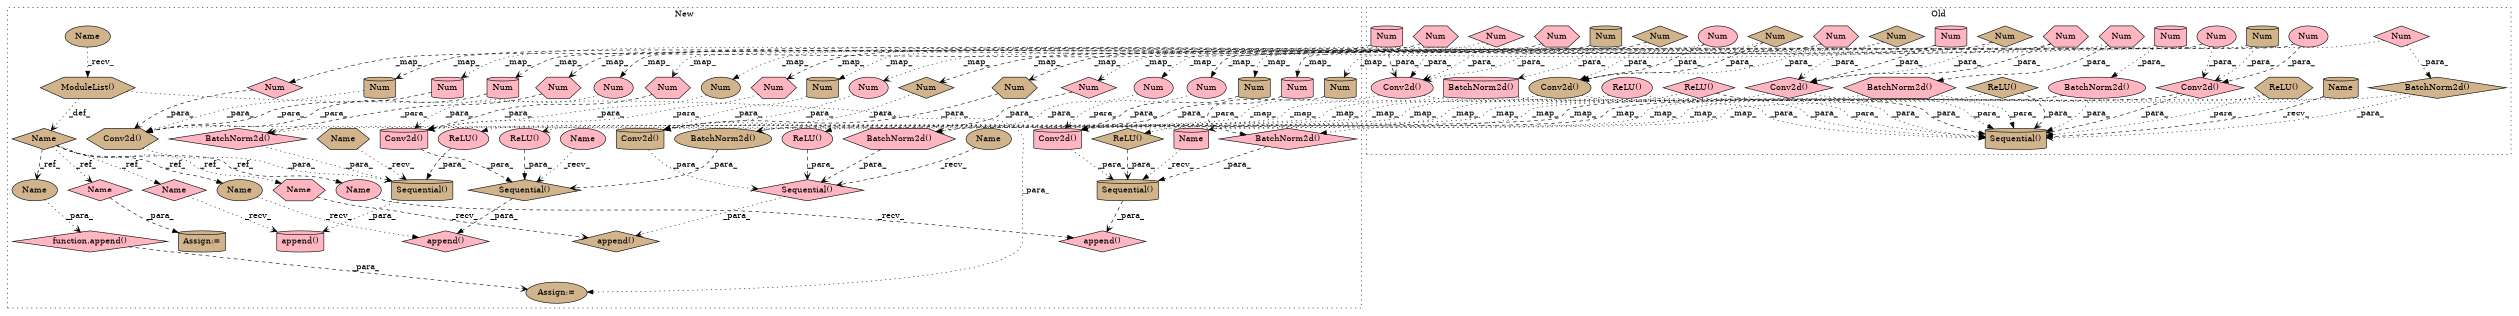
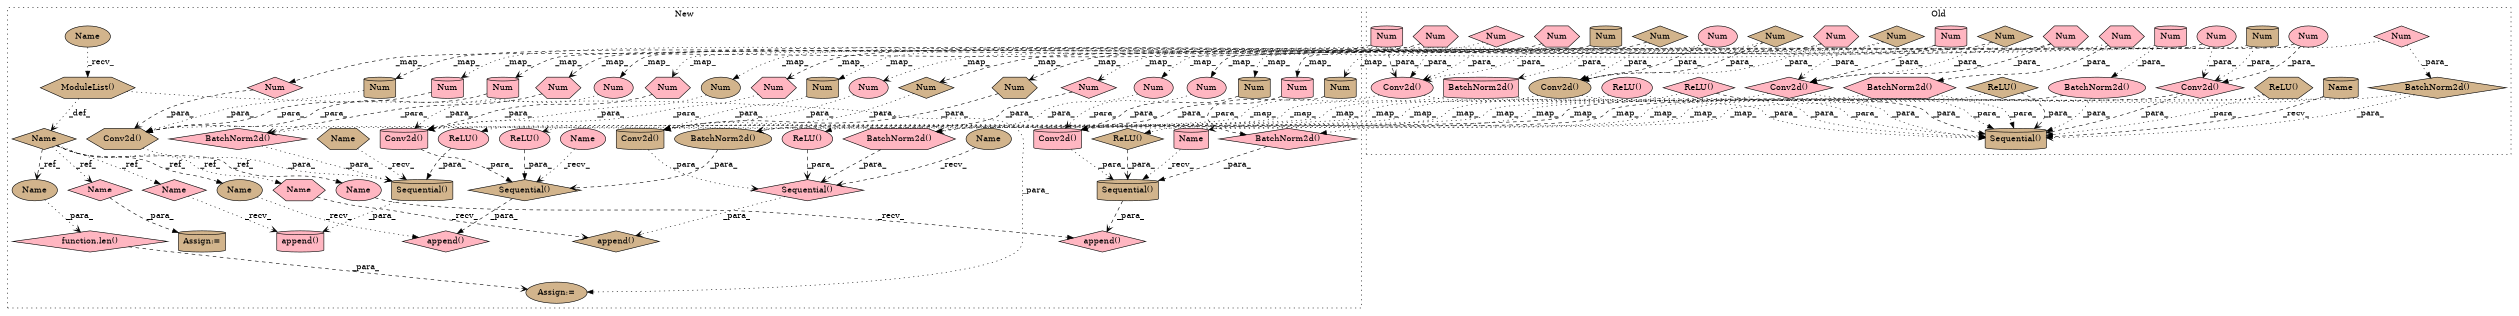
node "function.append()": label "function.append()" -> "function.len()"
